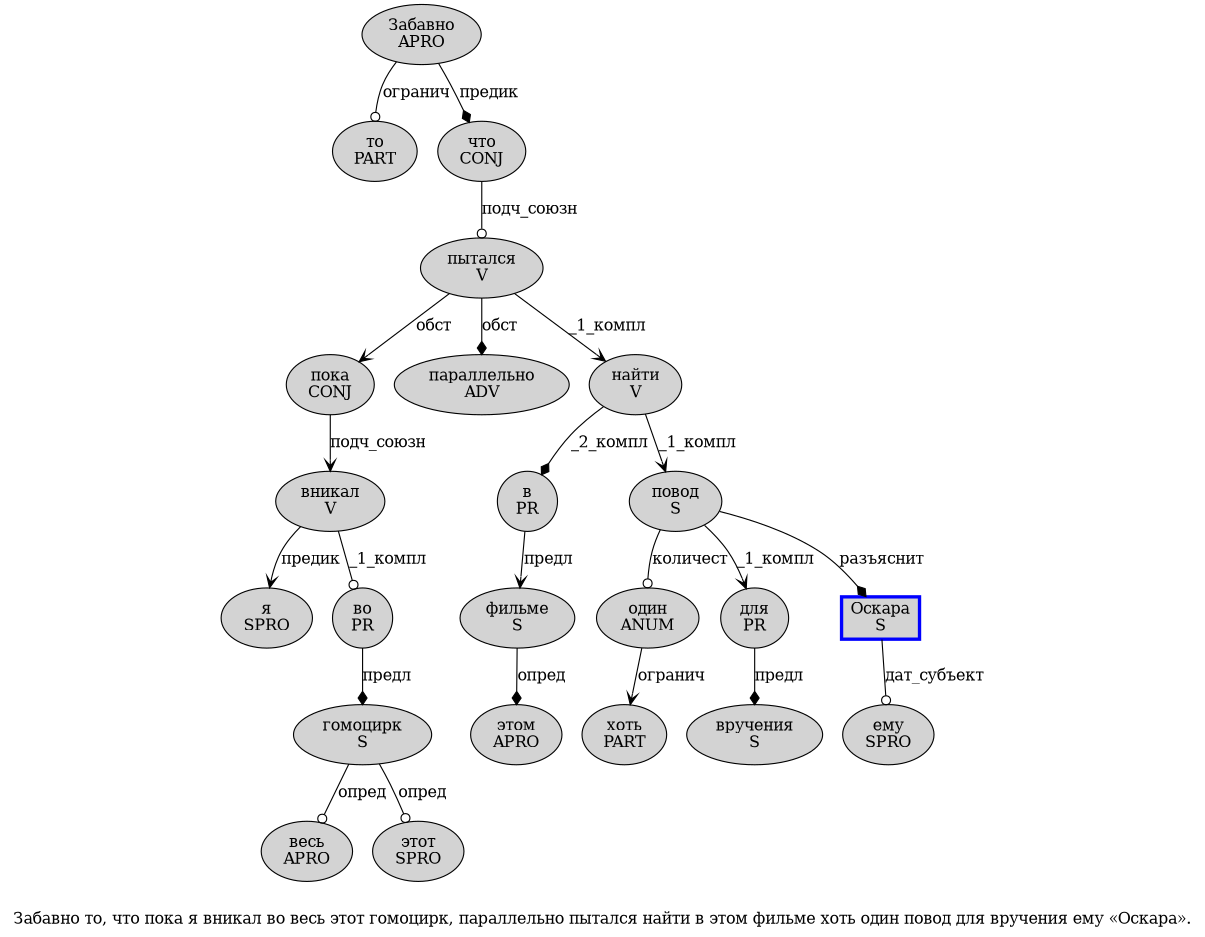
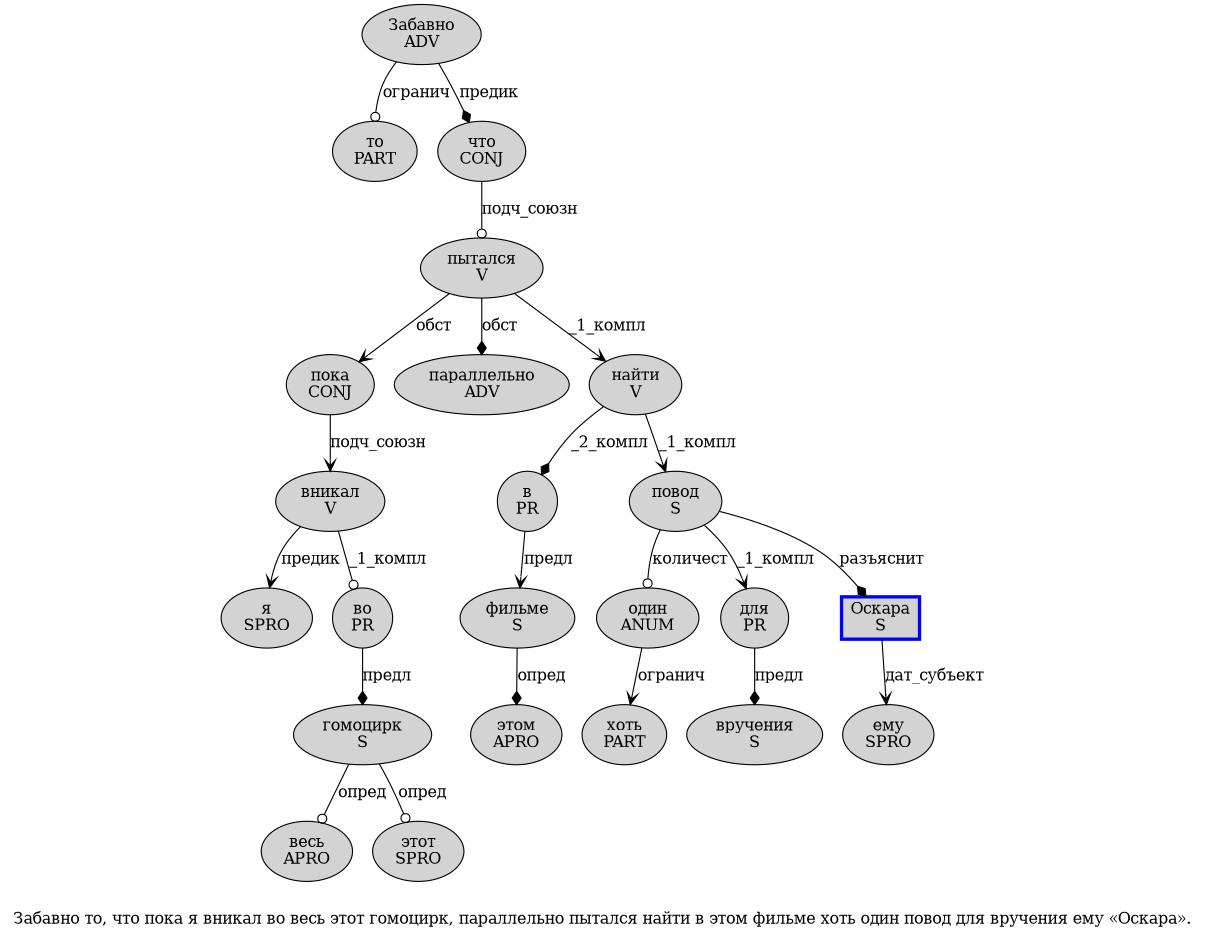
node "Забавно APRO": label "Забавно APRO" -> "Забавно ADV"
edge "Оскара S" -> "ему SPRO": arrowhead odot -> vee
